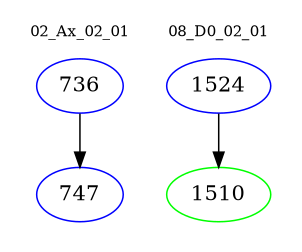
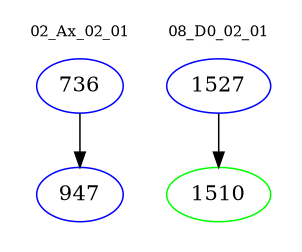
node "1524": label "1524" -> "1527"
node "747": label "747" -> "947"
